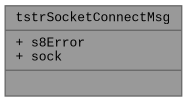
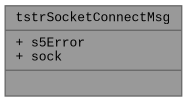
node "tstrSocketConnectMsg": text "+ s8Error" -> "+ s5Error"
